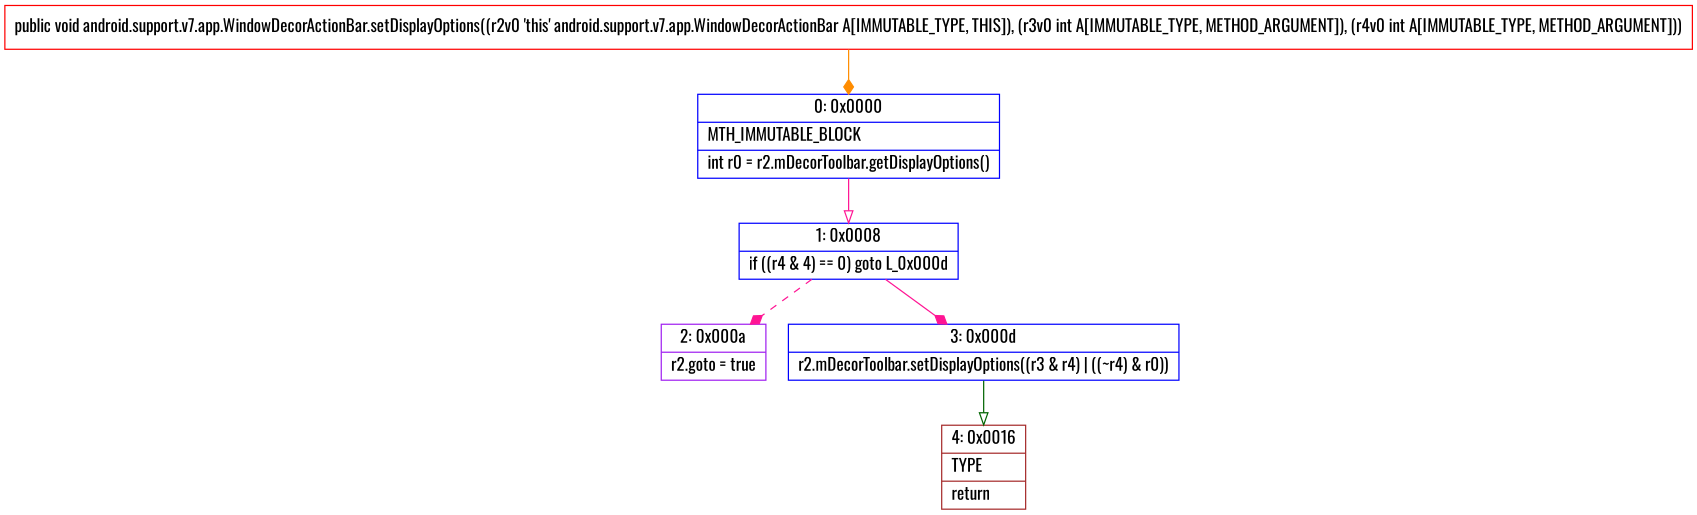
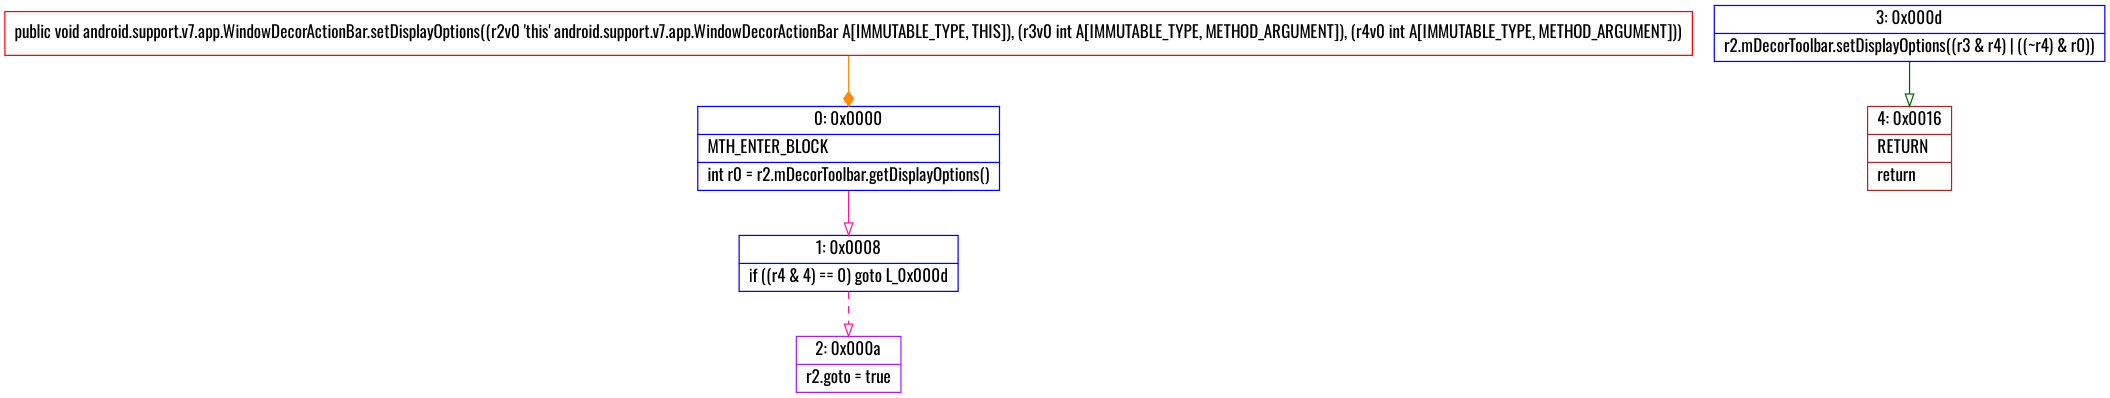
node "0: 0x0000": text "MTH_IMMUTABLE_BLOCK" -> "MTH_ENTER_BLOCK"
edge "1: 0x0008" -> "2: 0x000a": arrowhead diamond -> onormal
edge "1: 0x0008" -> "3: 0x000d": removed
node "4: 0x0016": text "TYPE" -> "RETURN"
